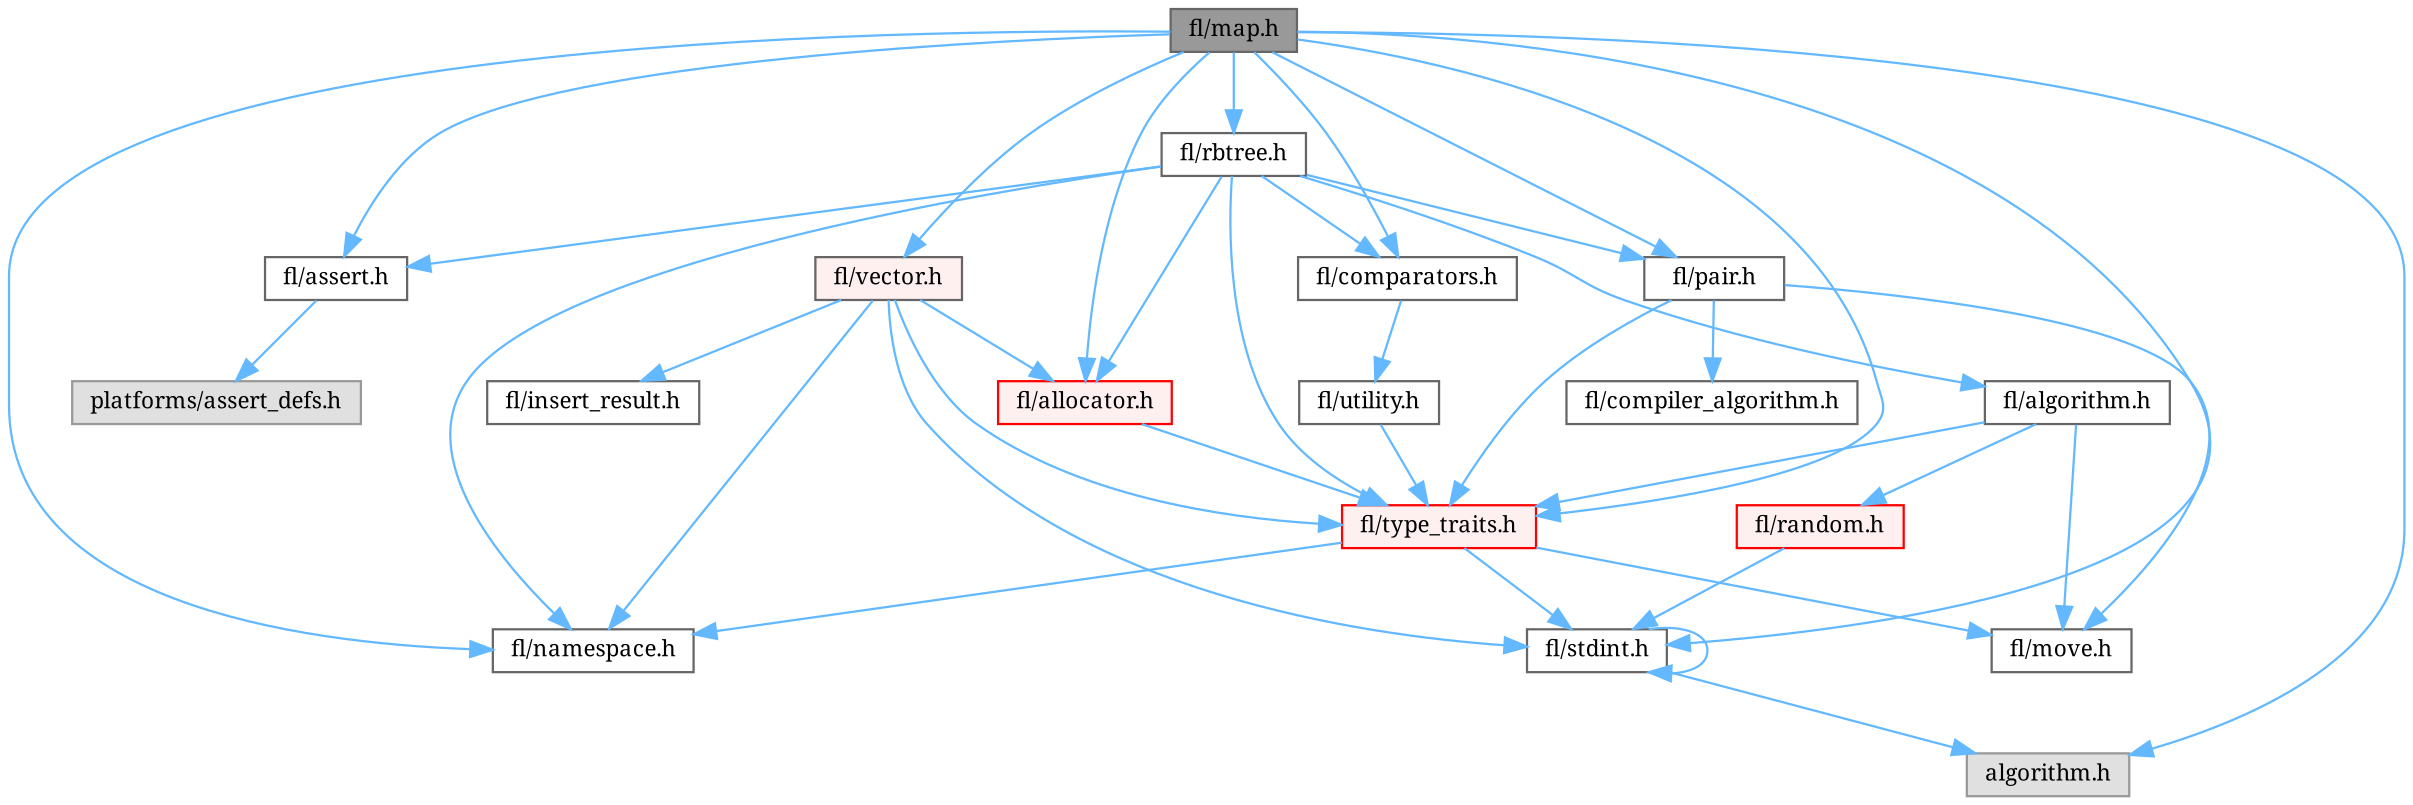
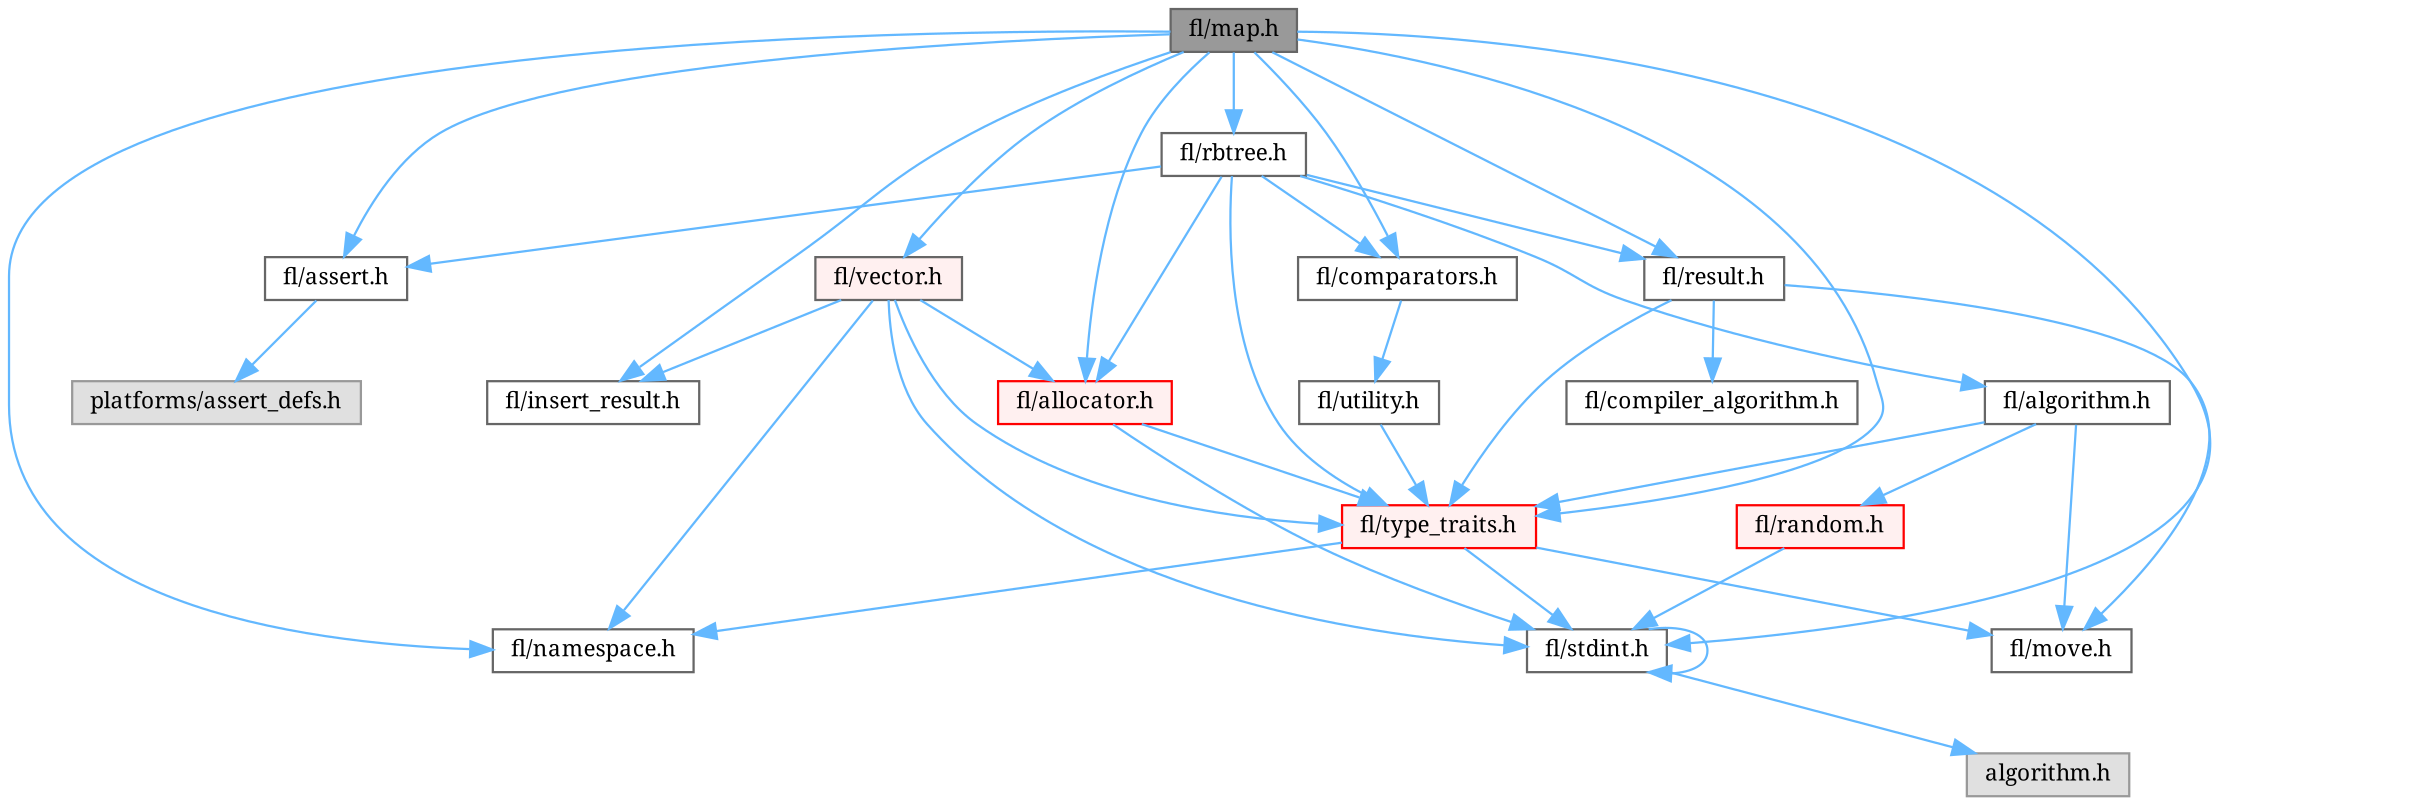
edge "fl/map.h" -> "algorithm.h": now "fl/map.h" -> "fl/insert_result.h"
edge "fl/rbtree.h" -> "fl/namespace.h": removed
node "fl/pair.h": label "fl/pair.h" -> "fl/result.h"
edge "fl/allocator.h" -> "fl/stdint.h": added
